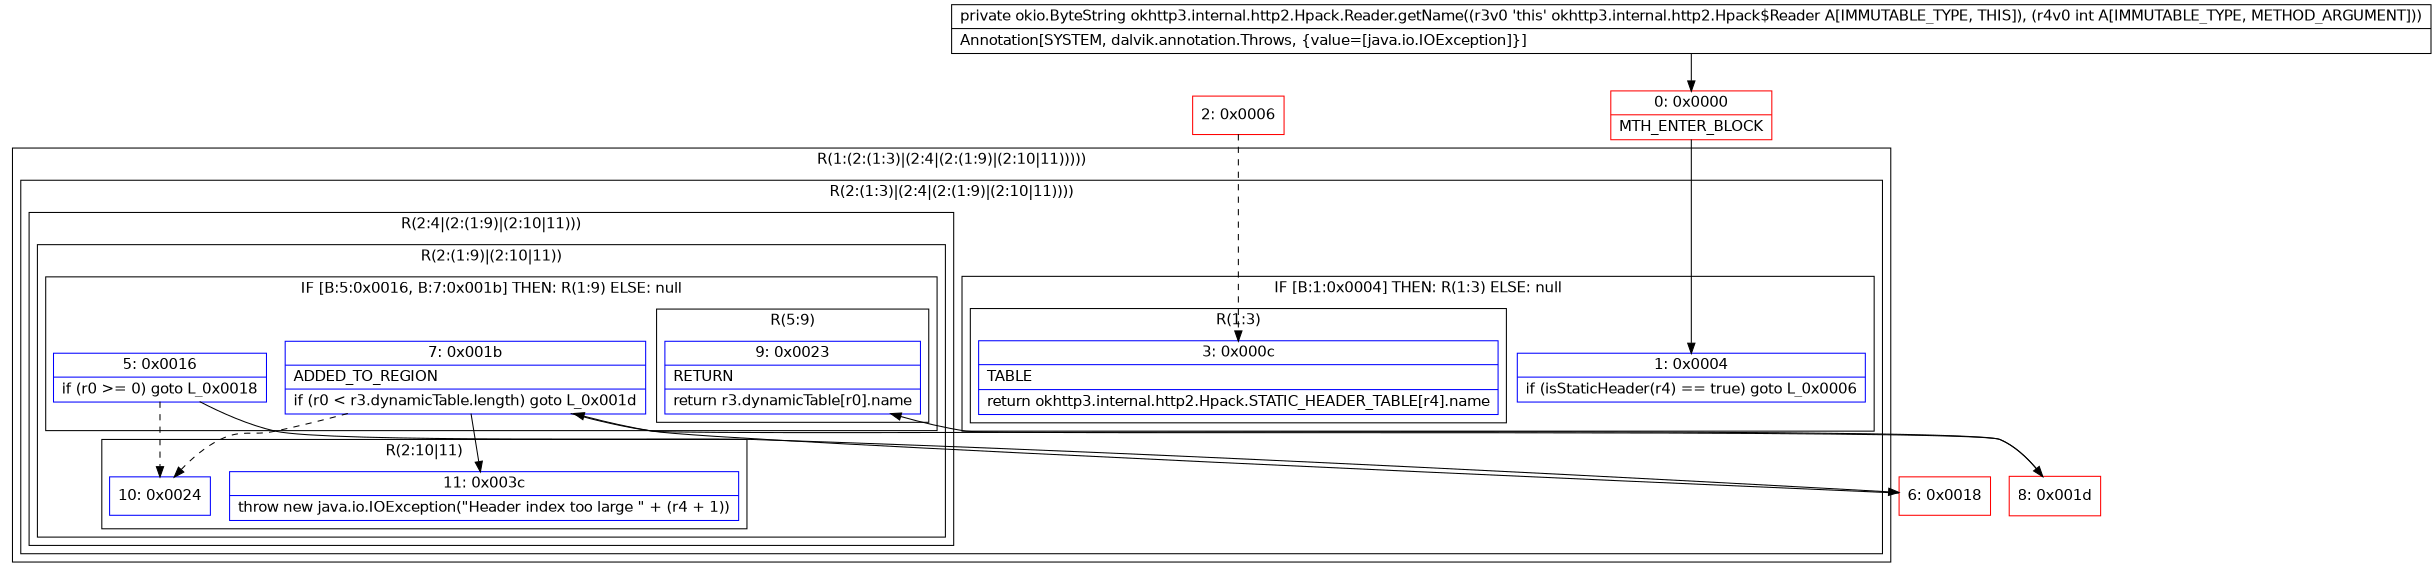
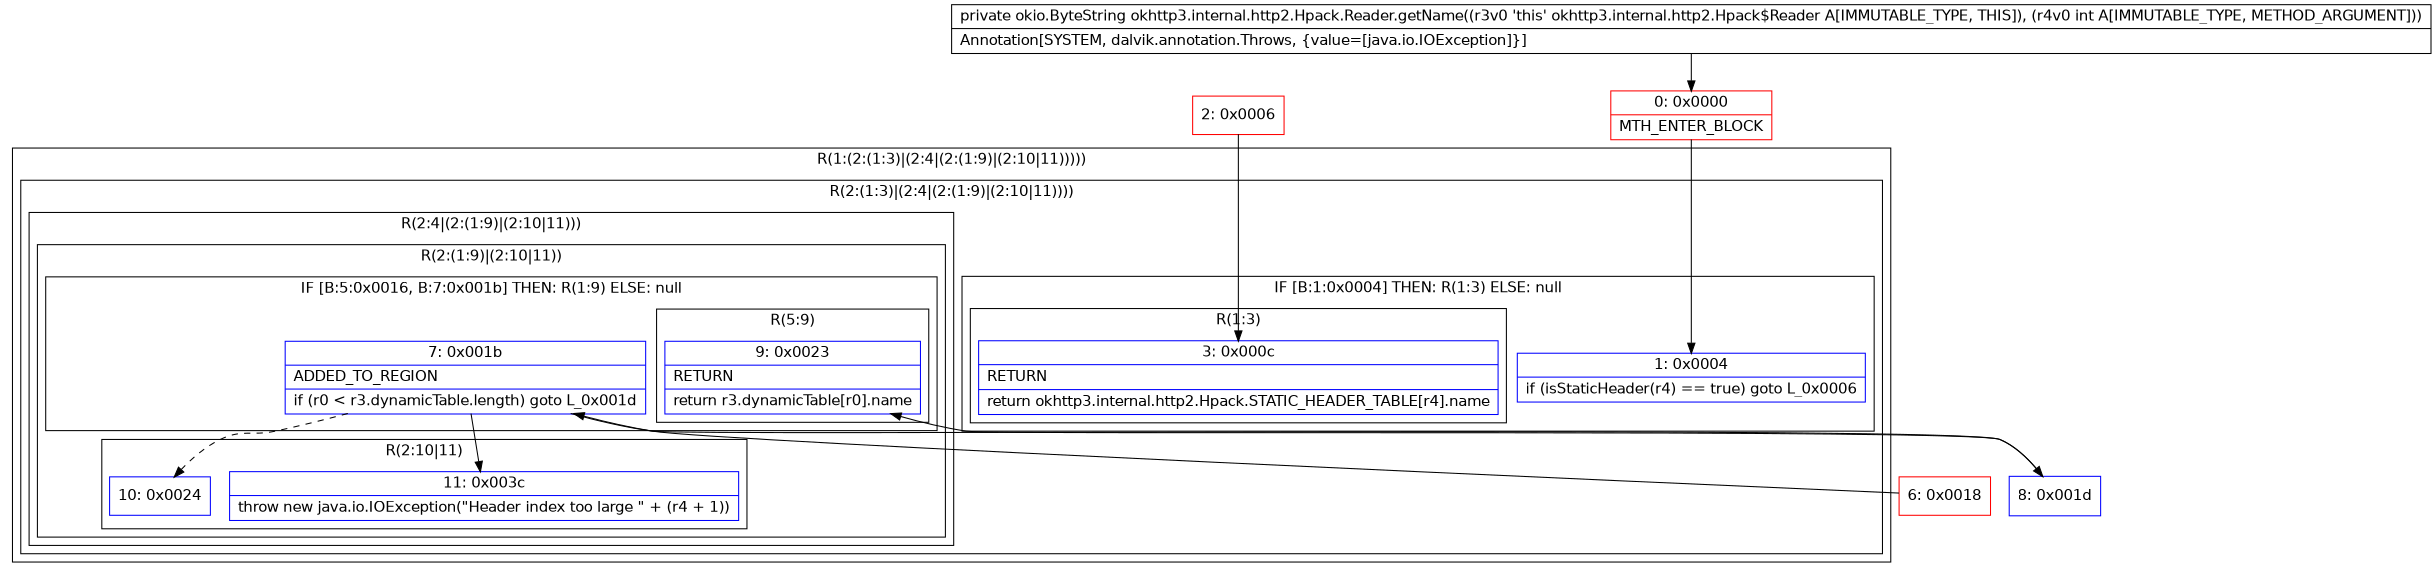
edge "2: 0x0006" -> "3: 0x000c": style dashed -> solid
node "3: 0x000c": text "TABLE" -> "RETURN"
node "5: 0x0016": removed
node "8: 0x001d": color red -> blue
